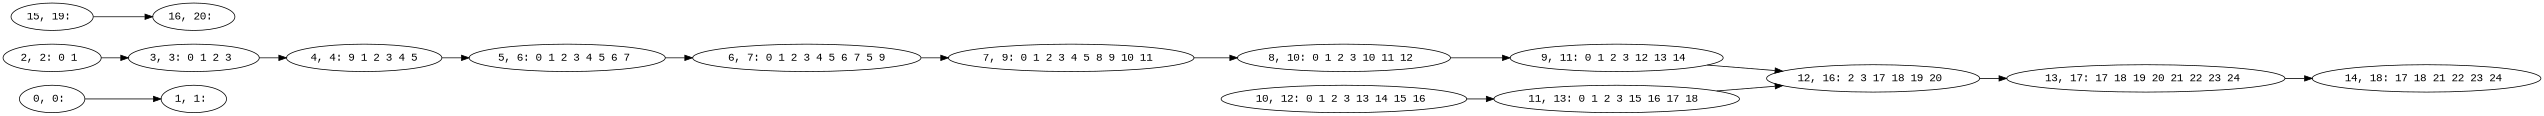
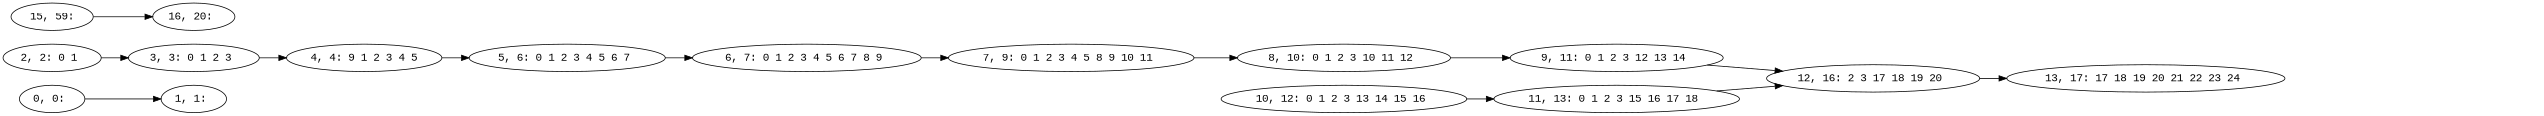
node "15, 19:": label "15, 19:" -> "15, 59:"
node "6, 7: 0 1 2 3 4 5 6 7 5 9": label "6, 7: 0 1 2 3 4 5 6 7 5 9" -> "6, 7: 0 1 2 3 4 5 6 7 8 9"
node "14, 18: 17 18 21 22 23 24": removed
